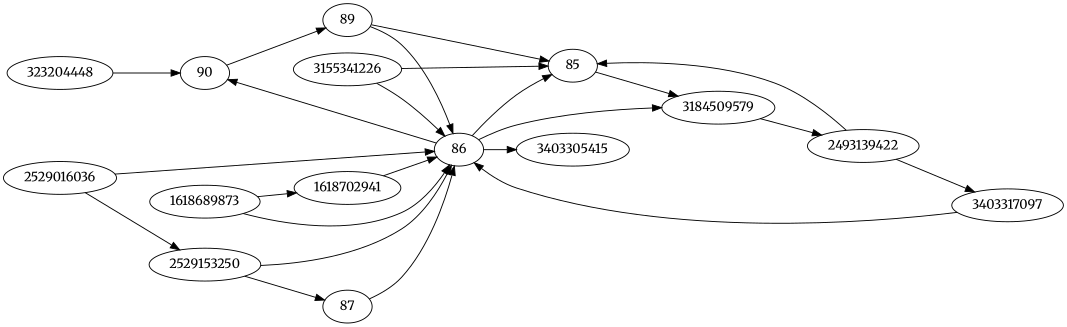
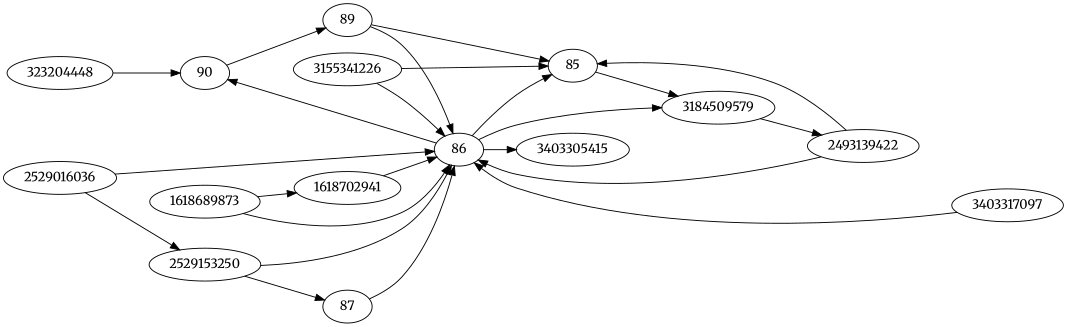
edge "2493139422" -> "3403317097": now "2493139422" -> "86"
